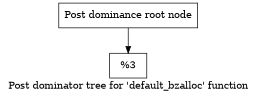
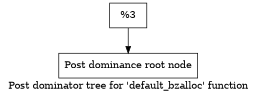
edge "Post dominance root node" -> "%3": reversed
